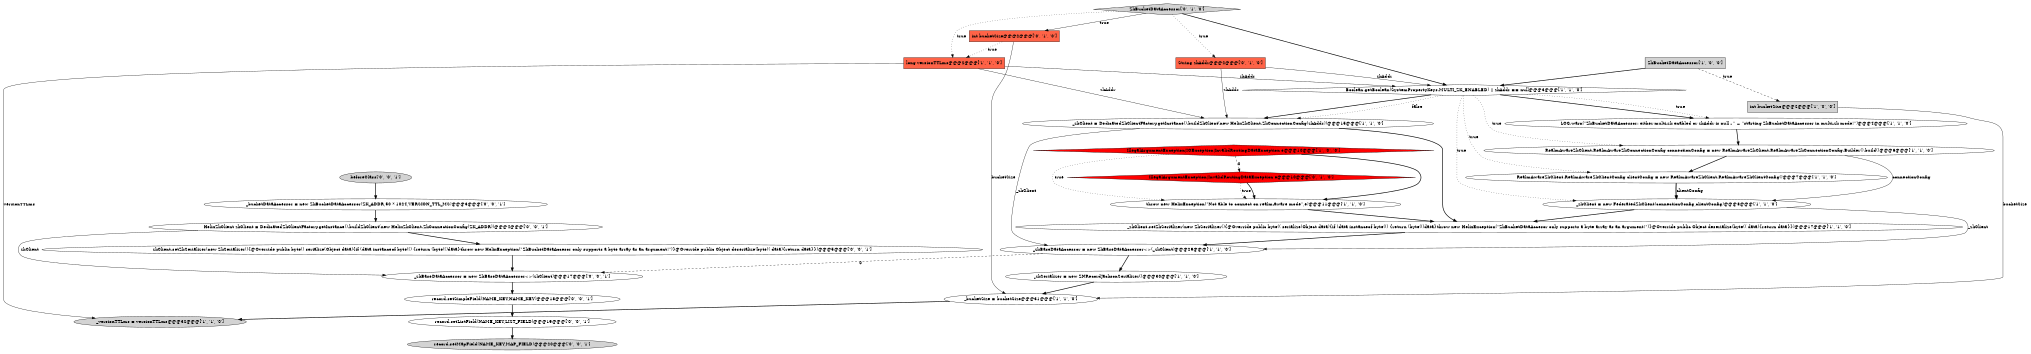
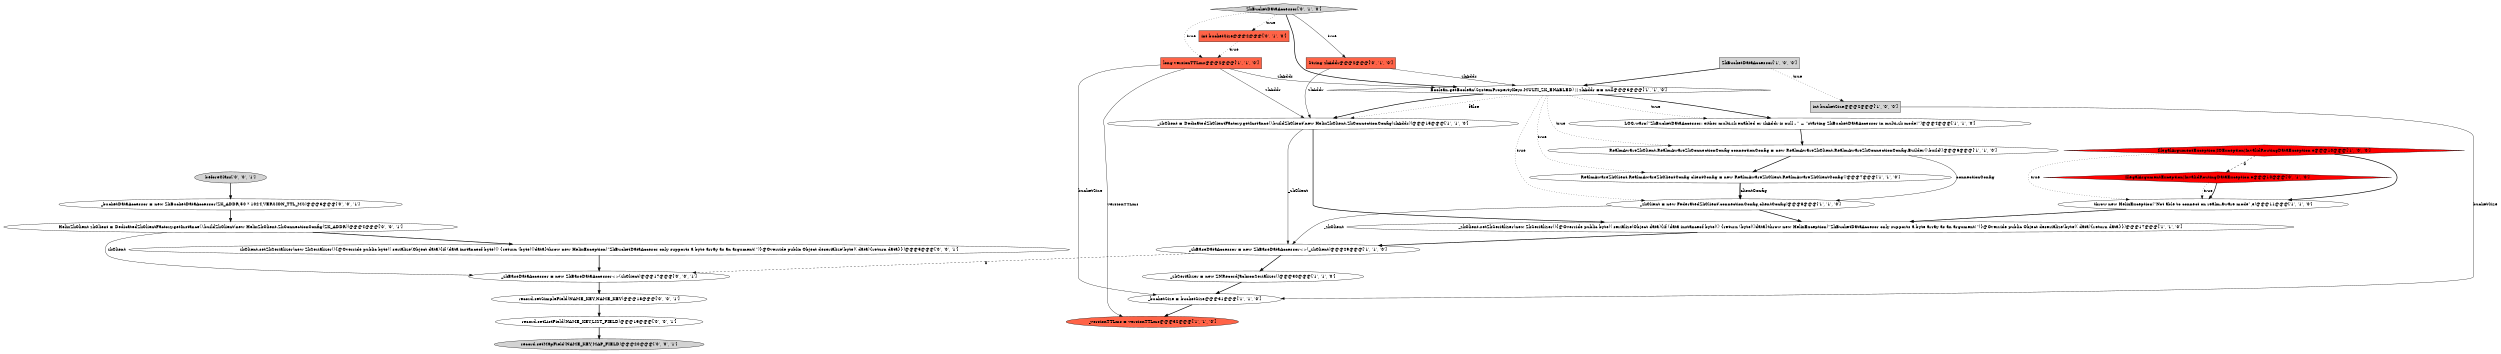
edge "ZkBucketDataAccessor['0', '1', '0']" -> "int bucketSize@@@2@@@['0', '1', '0']": style solid -> dotted
edge "ZkBucketDataAccessor['0', '1', '0']" -> "String zkAddr@@@2@@@['0', '1', '0']": style dotted -> solid
edge "ZkBucketDataAccessor['1', '0', '0']" -> "int bucketSize@@@2@@@['1', '0', '0']": style dashed -> dotted
edge "int bucketSize@@@2@@@['0', '1', '0']" -> "_bucketSize = bucketSize@@@31@@@['1', '1', '0']": now "long versionTTLms@@@2@@@['1', '1', '0']" -> "_bucketSize = bucketSize@@@31@@@['1', '1', '0']"
node "_versionTTLms = versionTTLms@@@32@@@['1', '1', '0']": fillcolor lightgray -> tomato
